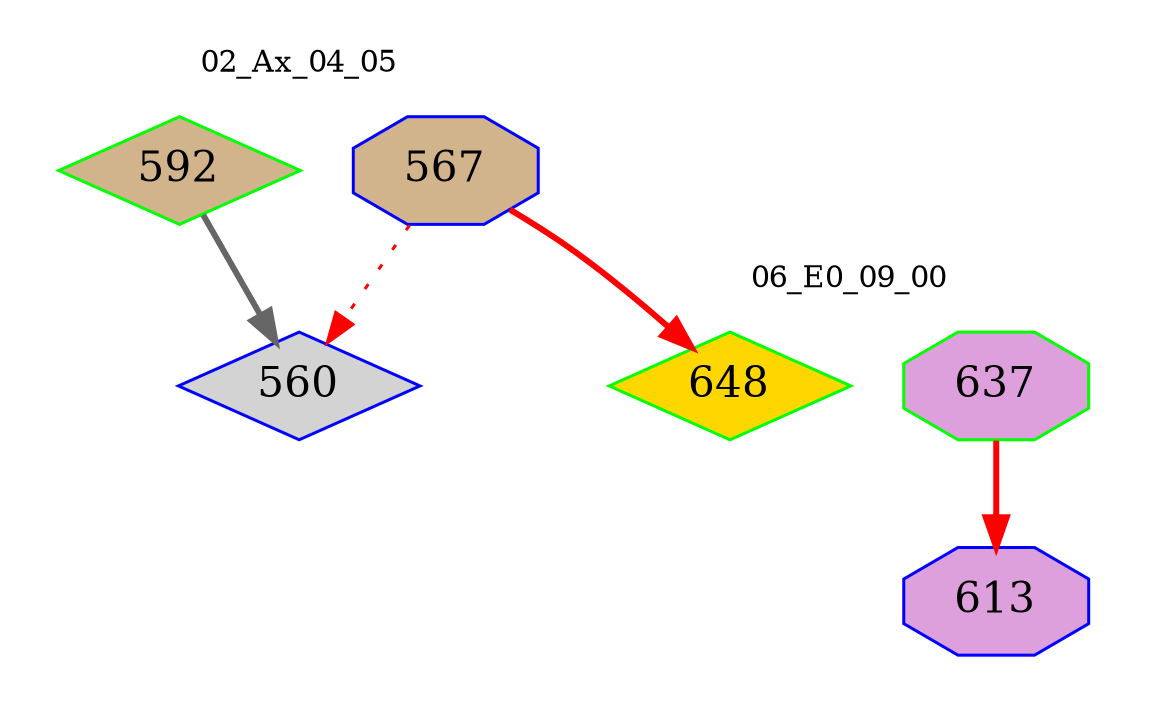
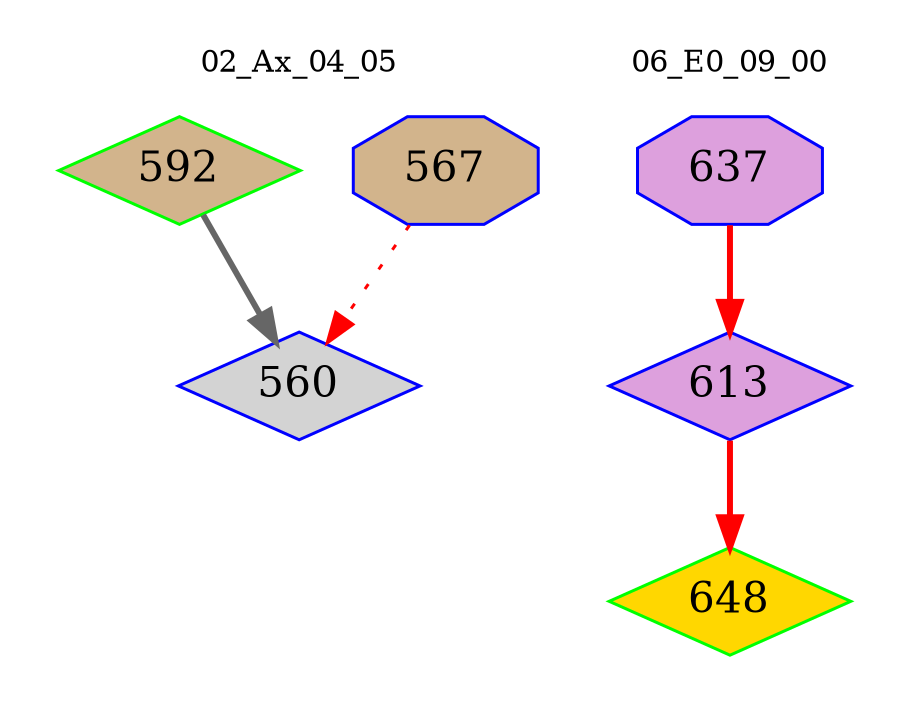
edge "567" -> "648": now "613" -> "648"
node "637": color green -> blue
node "613": shape octagon -> diamond
